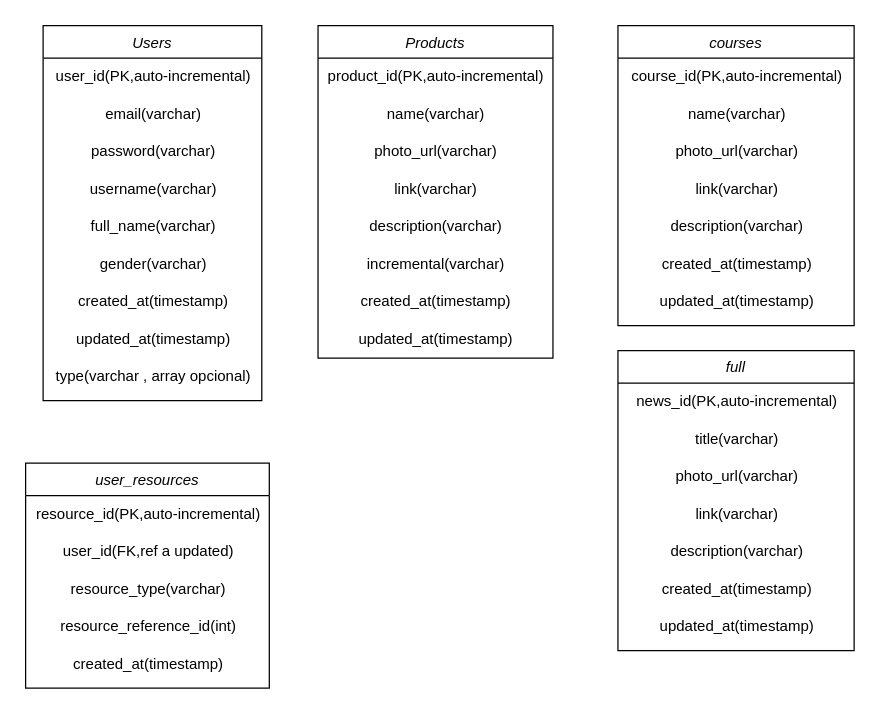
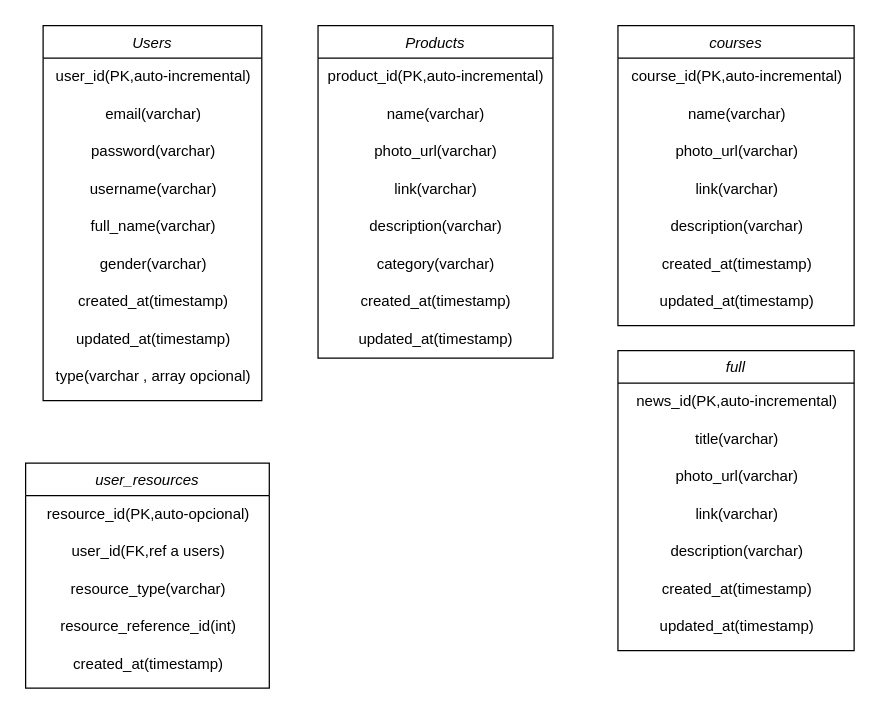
node "incremental(varchar)": label "incremental(varchar)" -> "category(varchar)"
node "resource_id(PK,auto-incremental)": label "resource_id(PK,auto-incremental)" -> "resource_id(PK,auto-opcional)"
node "user_id(FK,ref a updated)": label "user_id(FK,ref a updated)" -> "user_id(FK,ref a users)"
